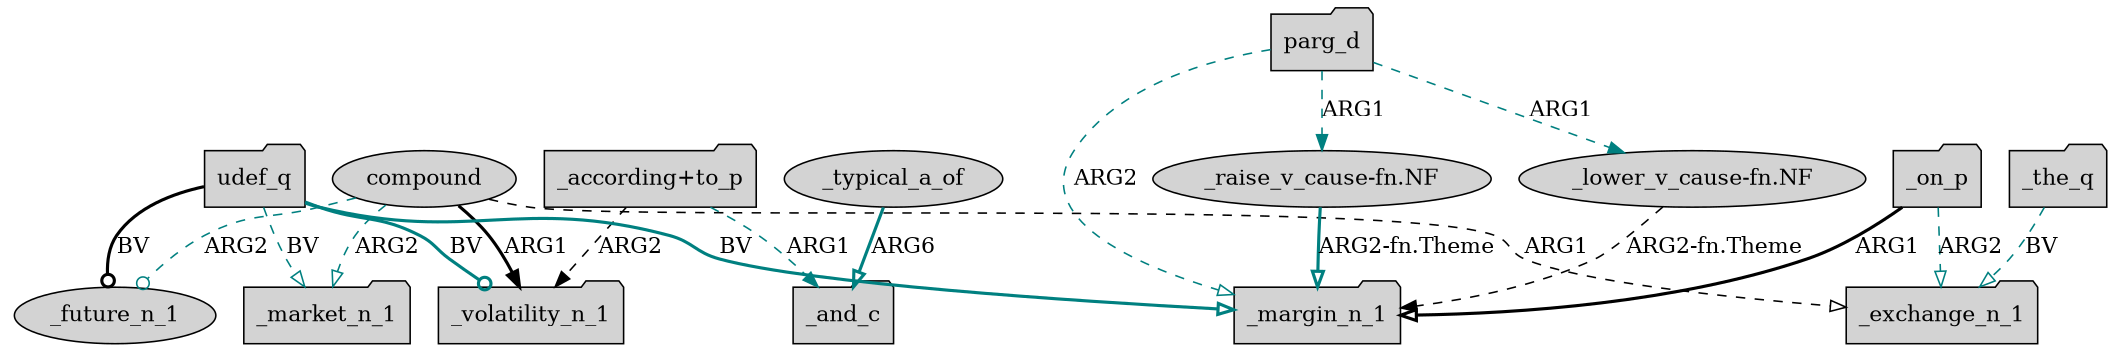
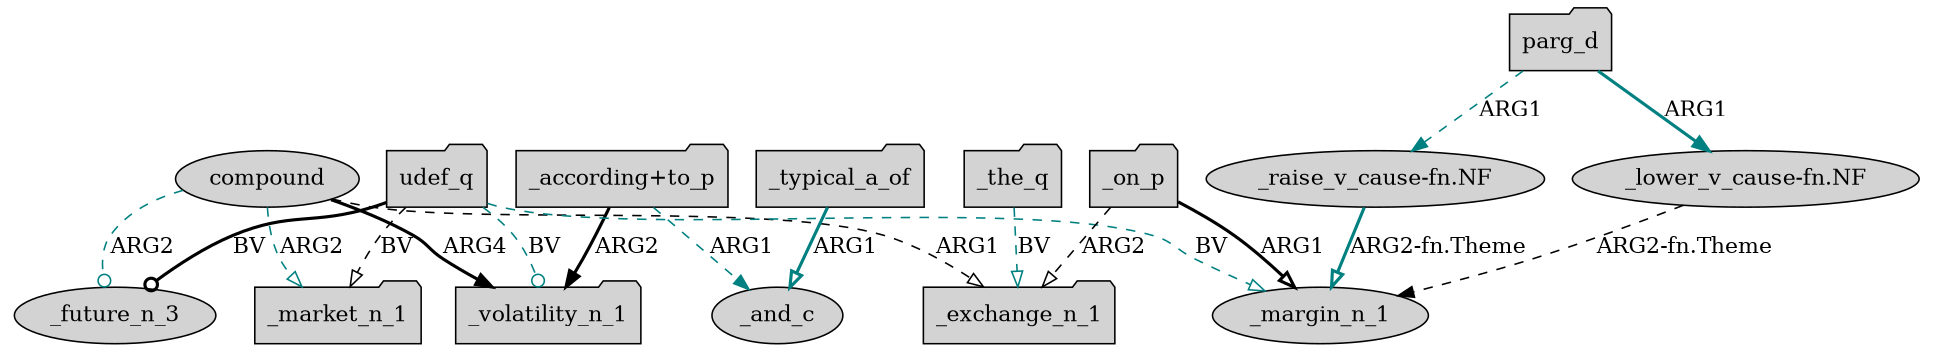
edge "parg_d" -> "_lower_v_cause-fn.NF": style dashed -> bold
edge "parg_d" -> "_margin_n_1": removed, label "ARG2"
node "_typical_a_of": shape ellipse -> folder
edge "udef_q" -> "_volatility_n_1": style bold -> dashed
edge "_on_p" -> "_exchange_n_1": color teal -> black
edge "_according+to_p" -> "_volatility_n_1": style dashed -> bold
edge "udef_q" -> "_market_n_1": color teal -> black
edge "compound" -> "_volatility_n_1": label "ARG1" -> "ARG4"
edge "_typical_a_of" -> "_and_c": label "ARG6" -> "ARG1"
edge "udef_q" -> "_margin_n_1": style bold -> dashed
node "_future_n_1": label "_future_n_1" -> "_future_n_3"
node "_and_c": shape folder -> ellipse
node "_margin_n_1": shape folder -> ellipse
